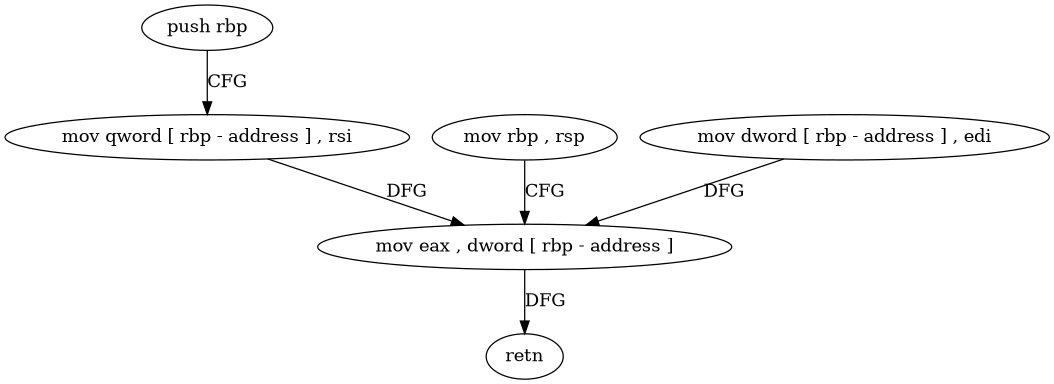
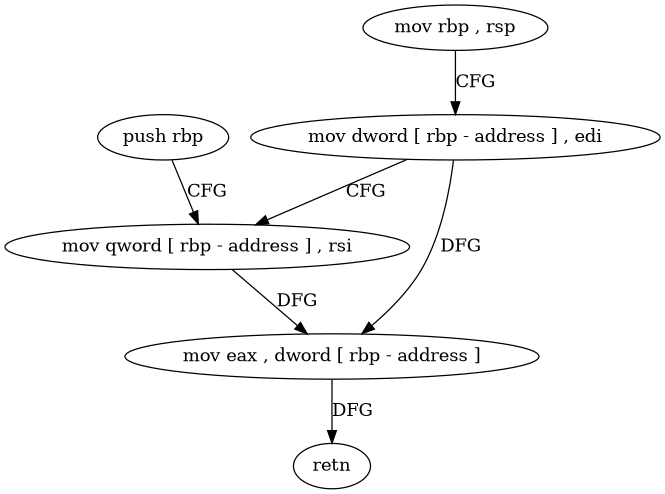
edge "mov rbp , rsp" -> "mov eax , dword [ rbp - address ]": now "mov rbp , rsp" -> "mov dword [ rbp - address ] , edi"
edge "mov dword [ rbp - address ] , edi" -> "mov qword [ rbp - address ] , rsi": added, label "CFG"
